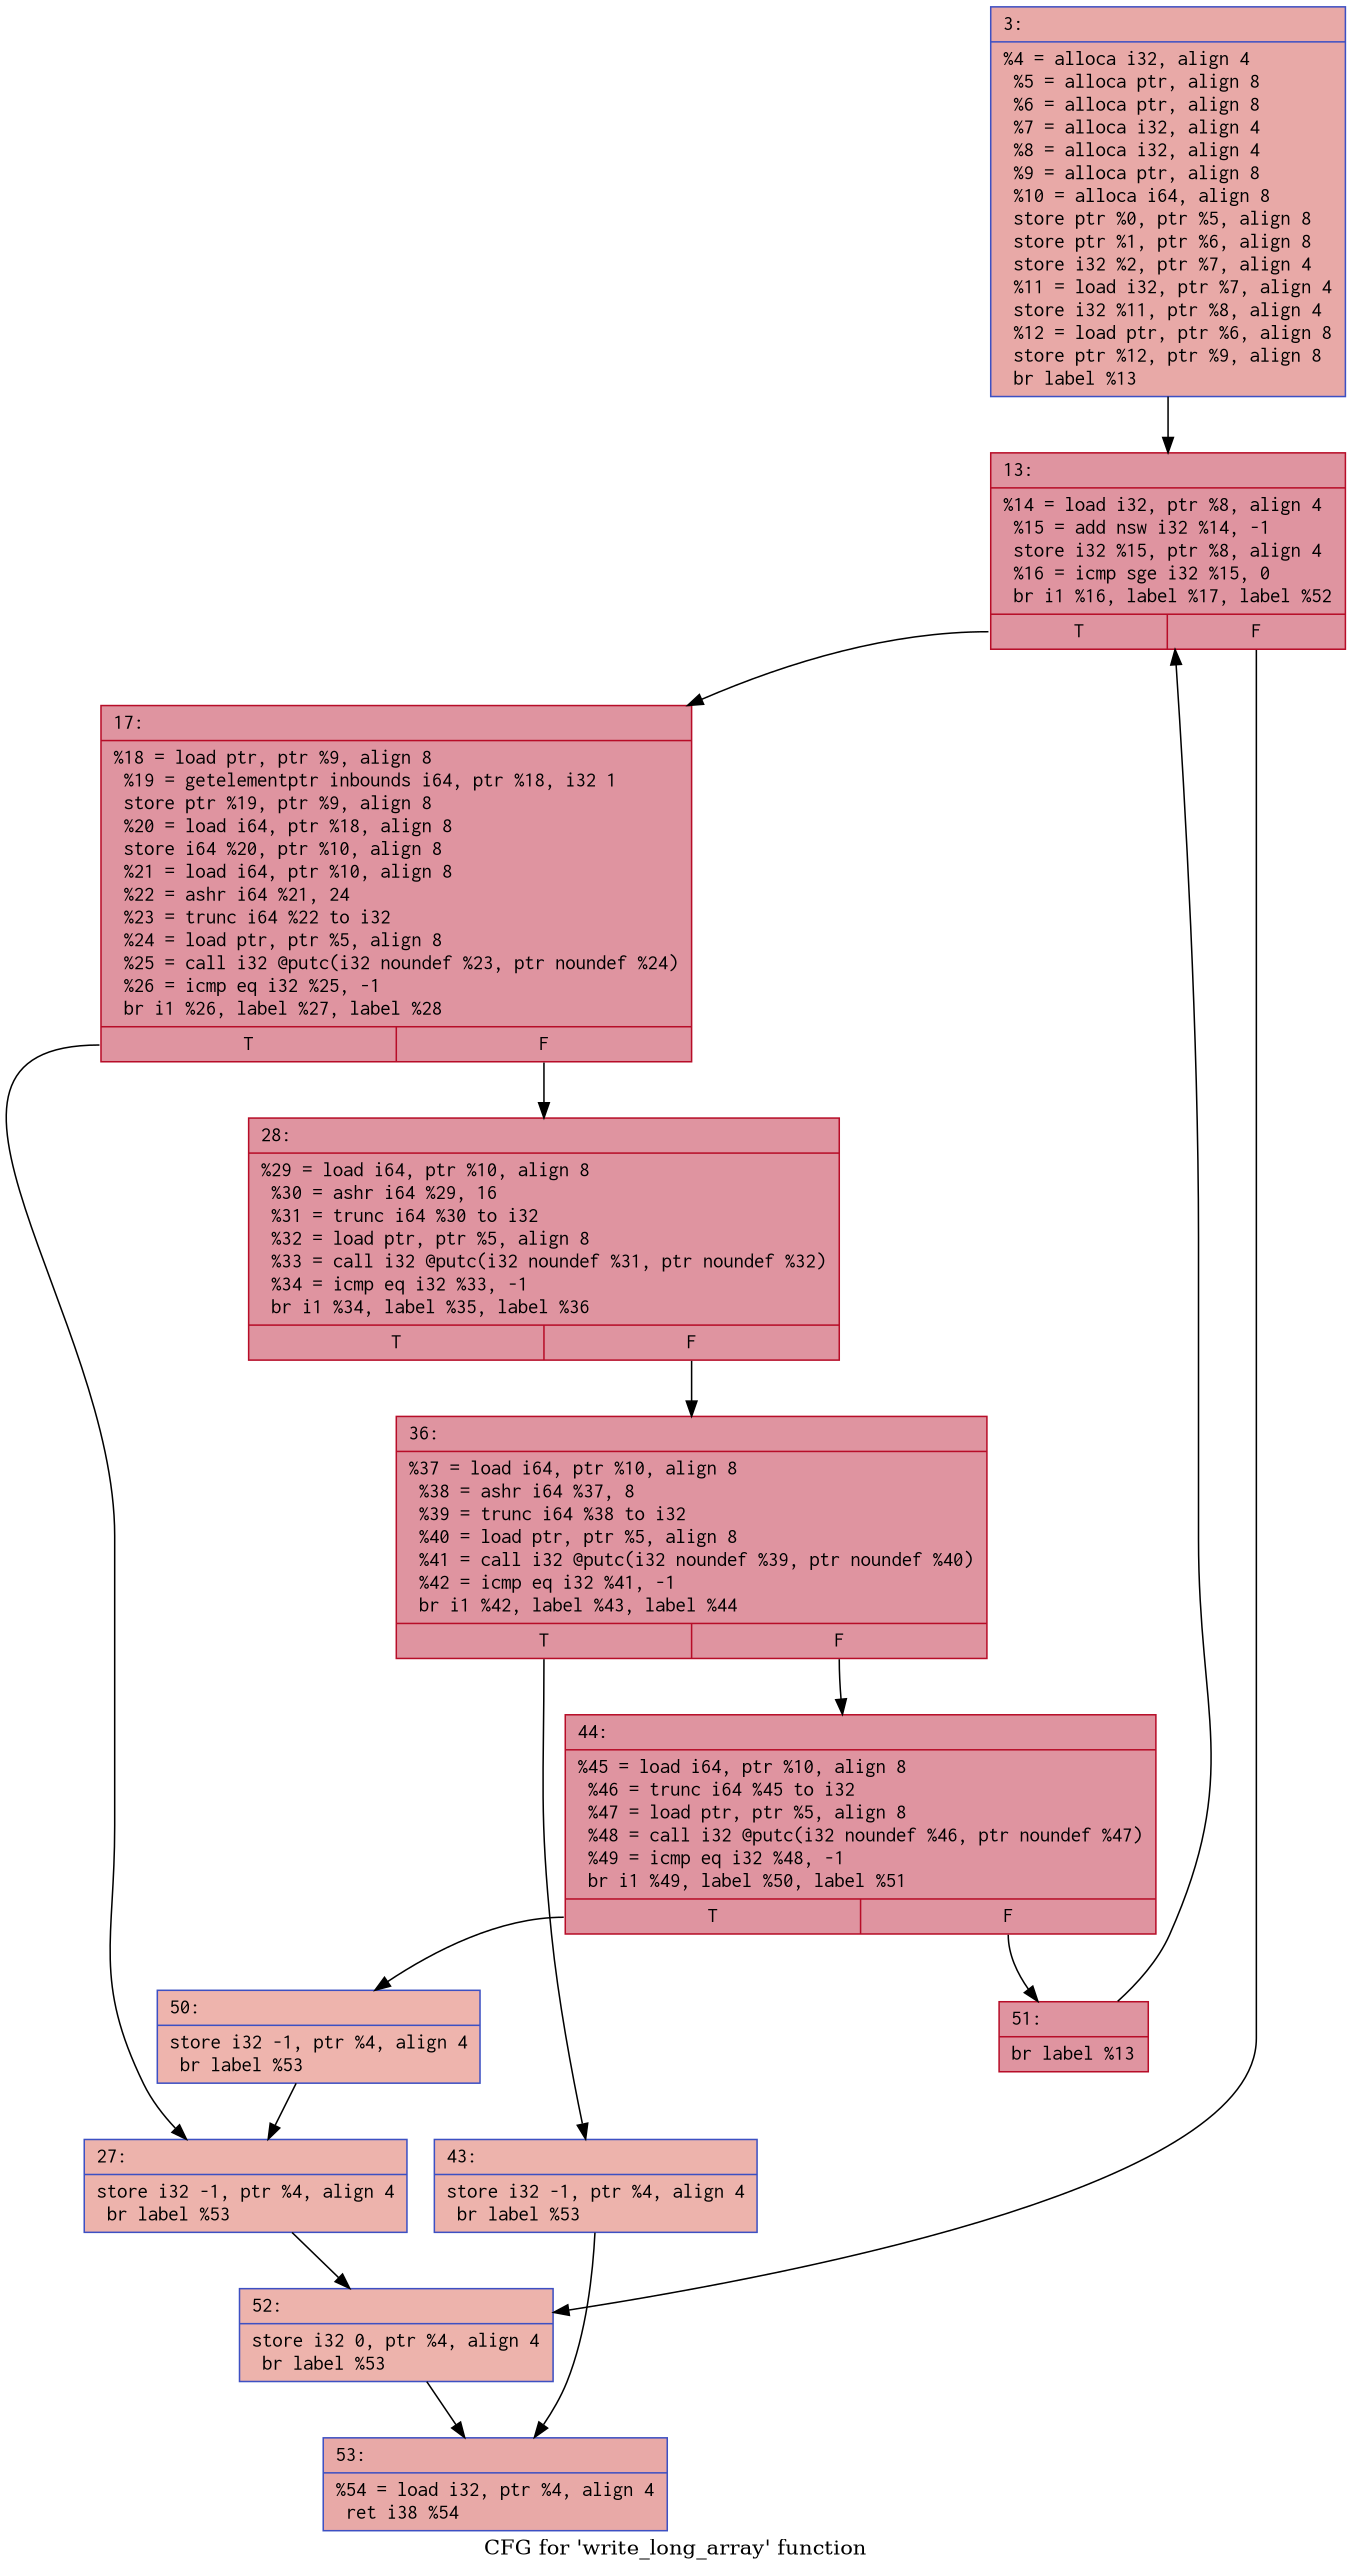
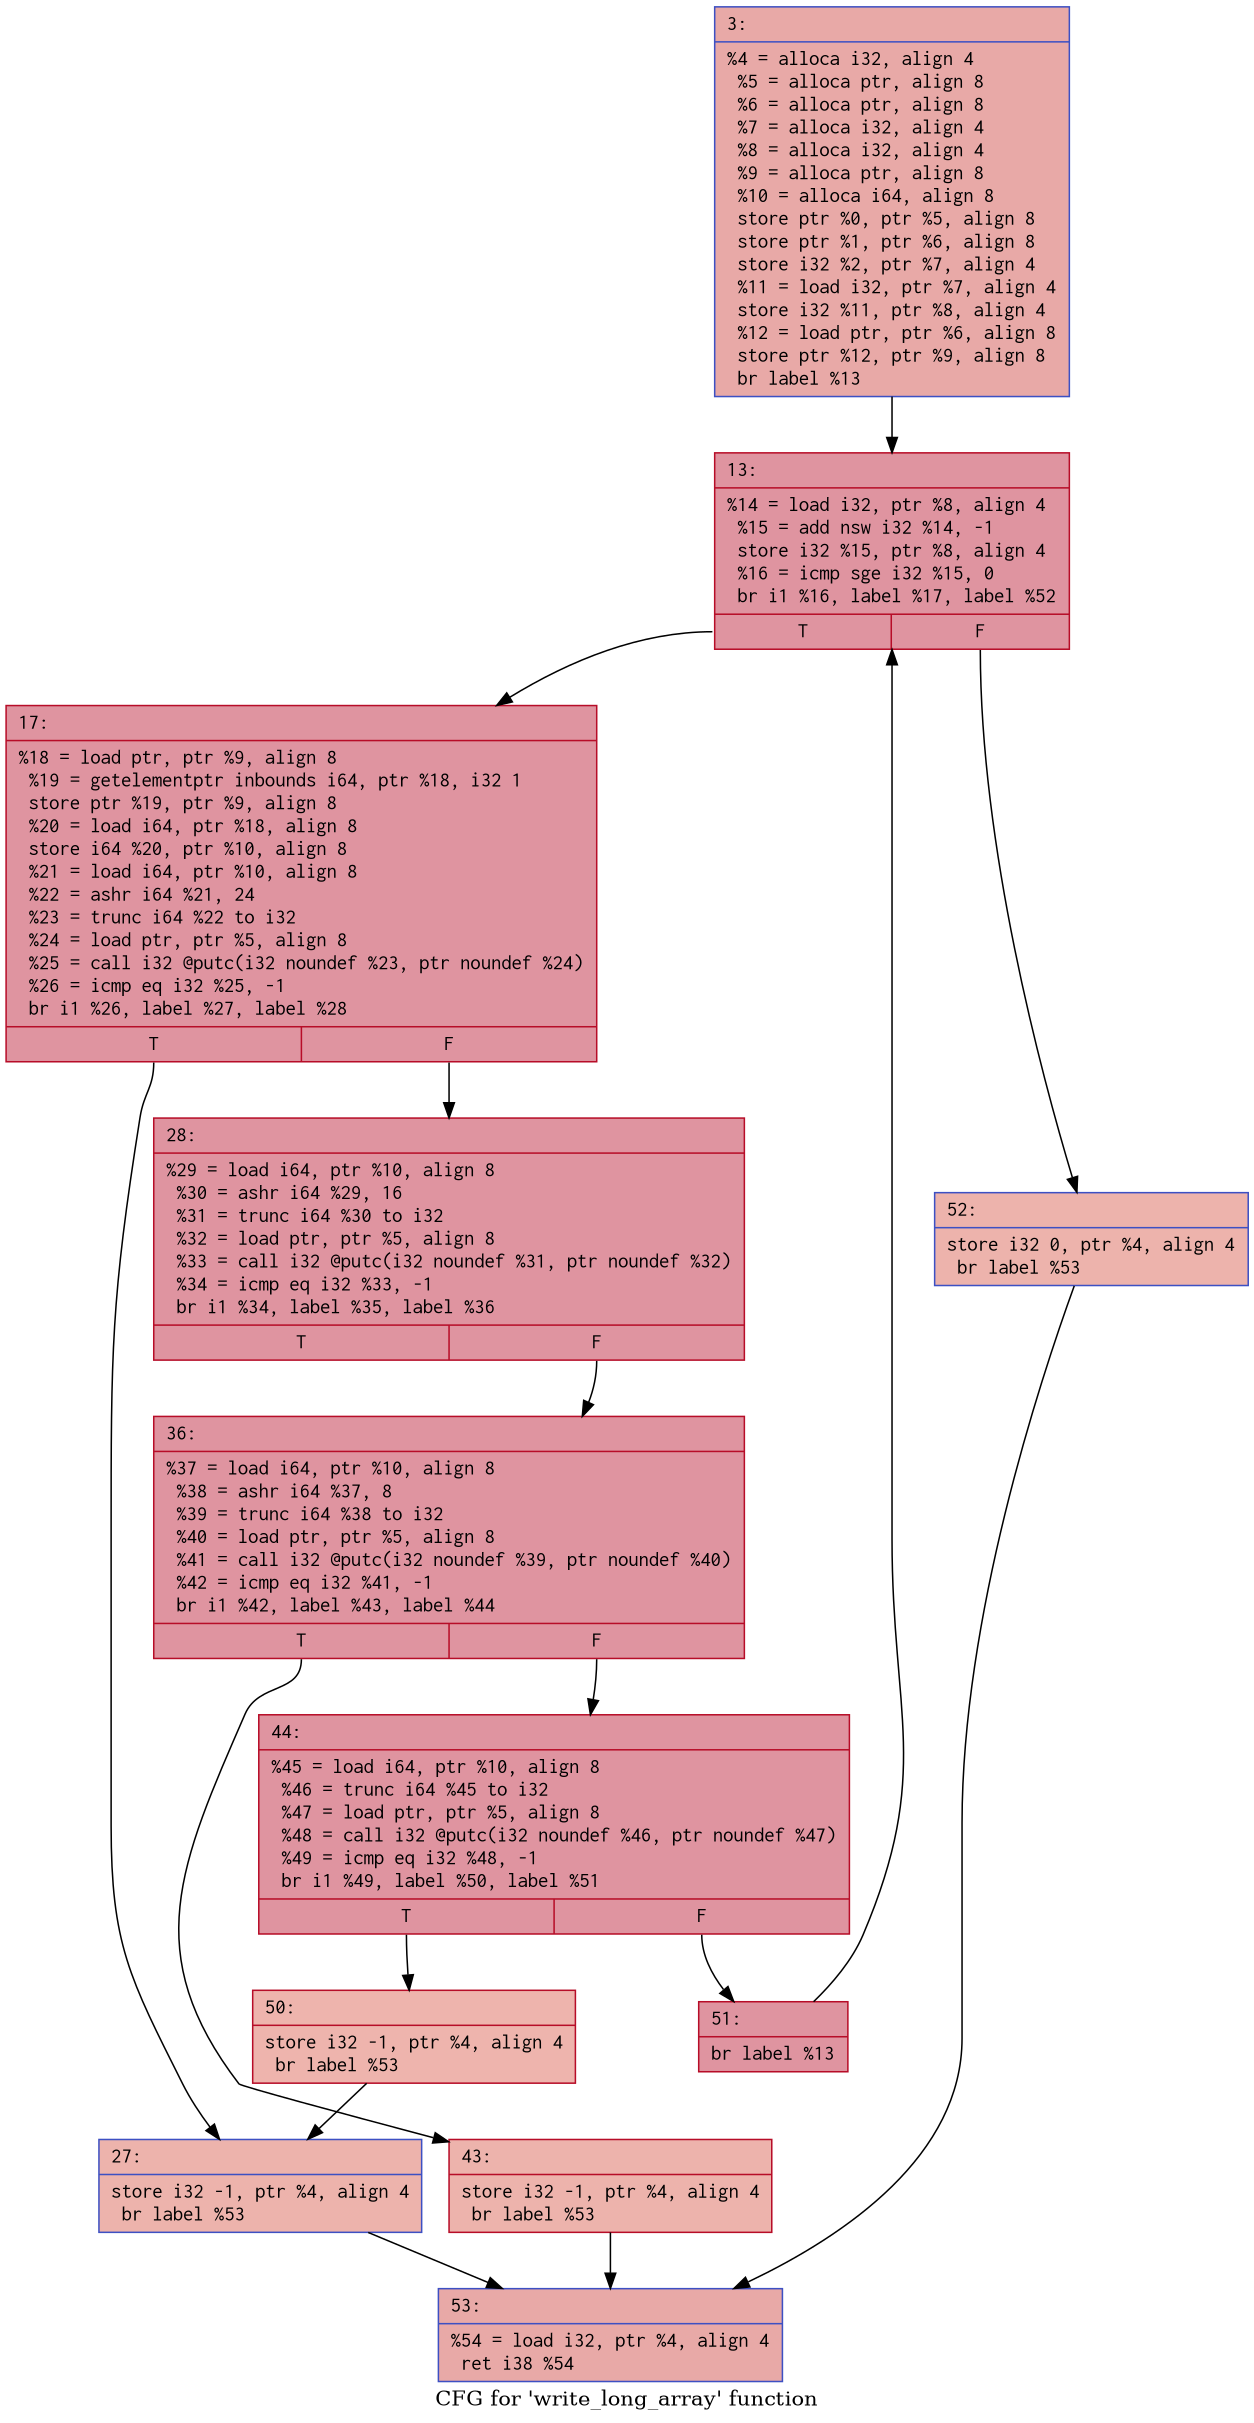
node "50:": color #3d50c3ff -> #b70d28ff
node "43:": color #3d50c3ff -> #b70d28ff
edge "27:" -> "52:": now "27:" -> "53:"
